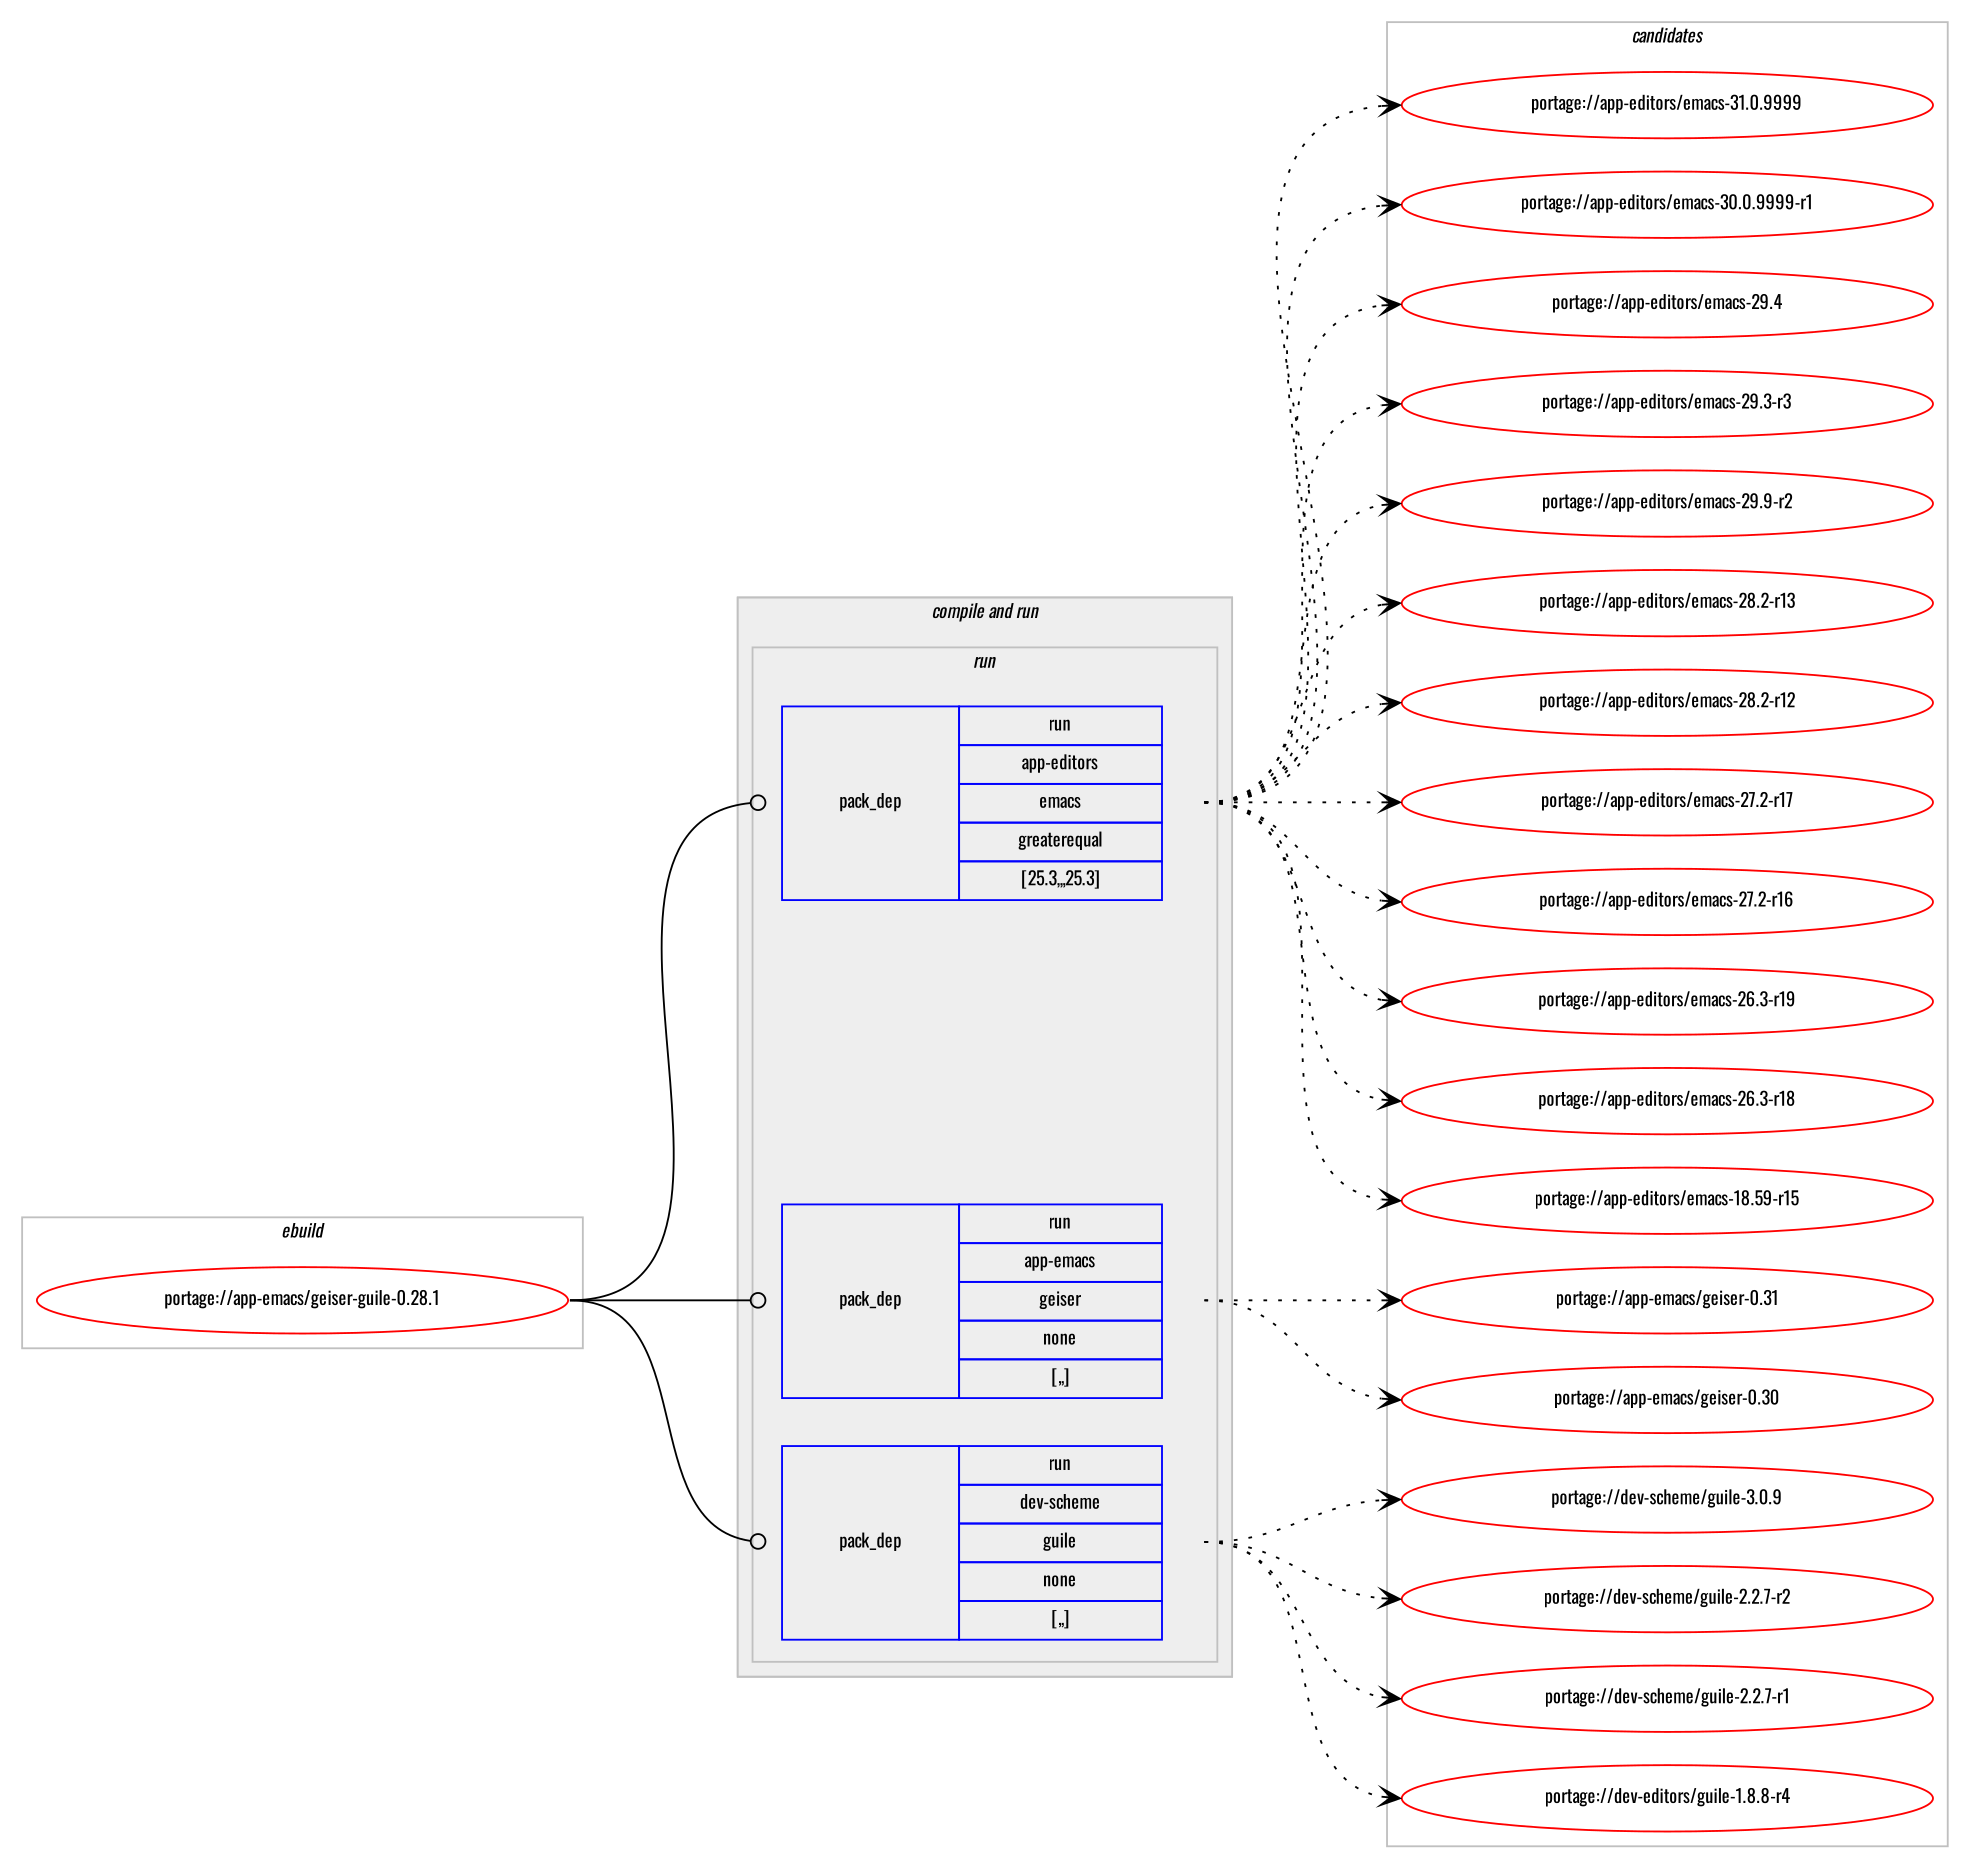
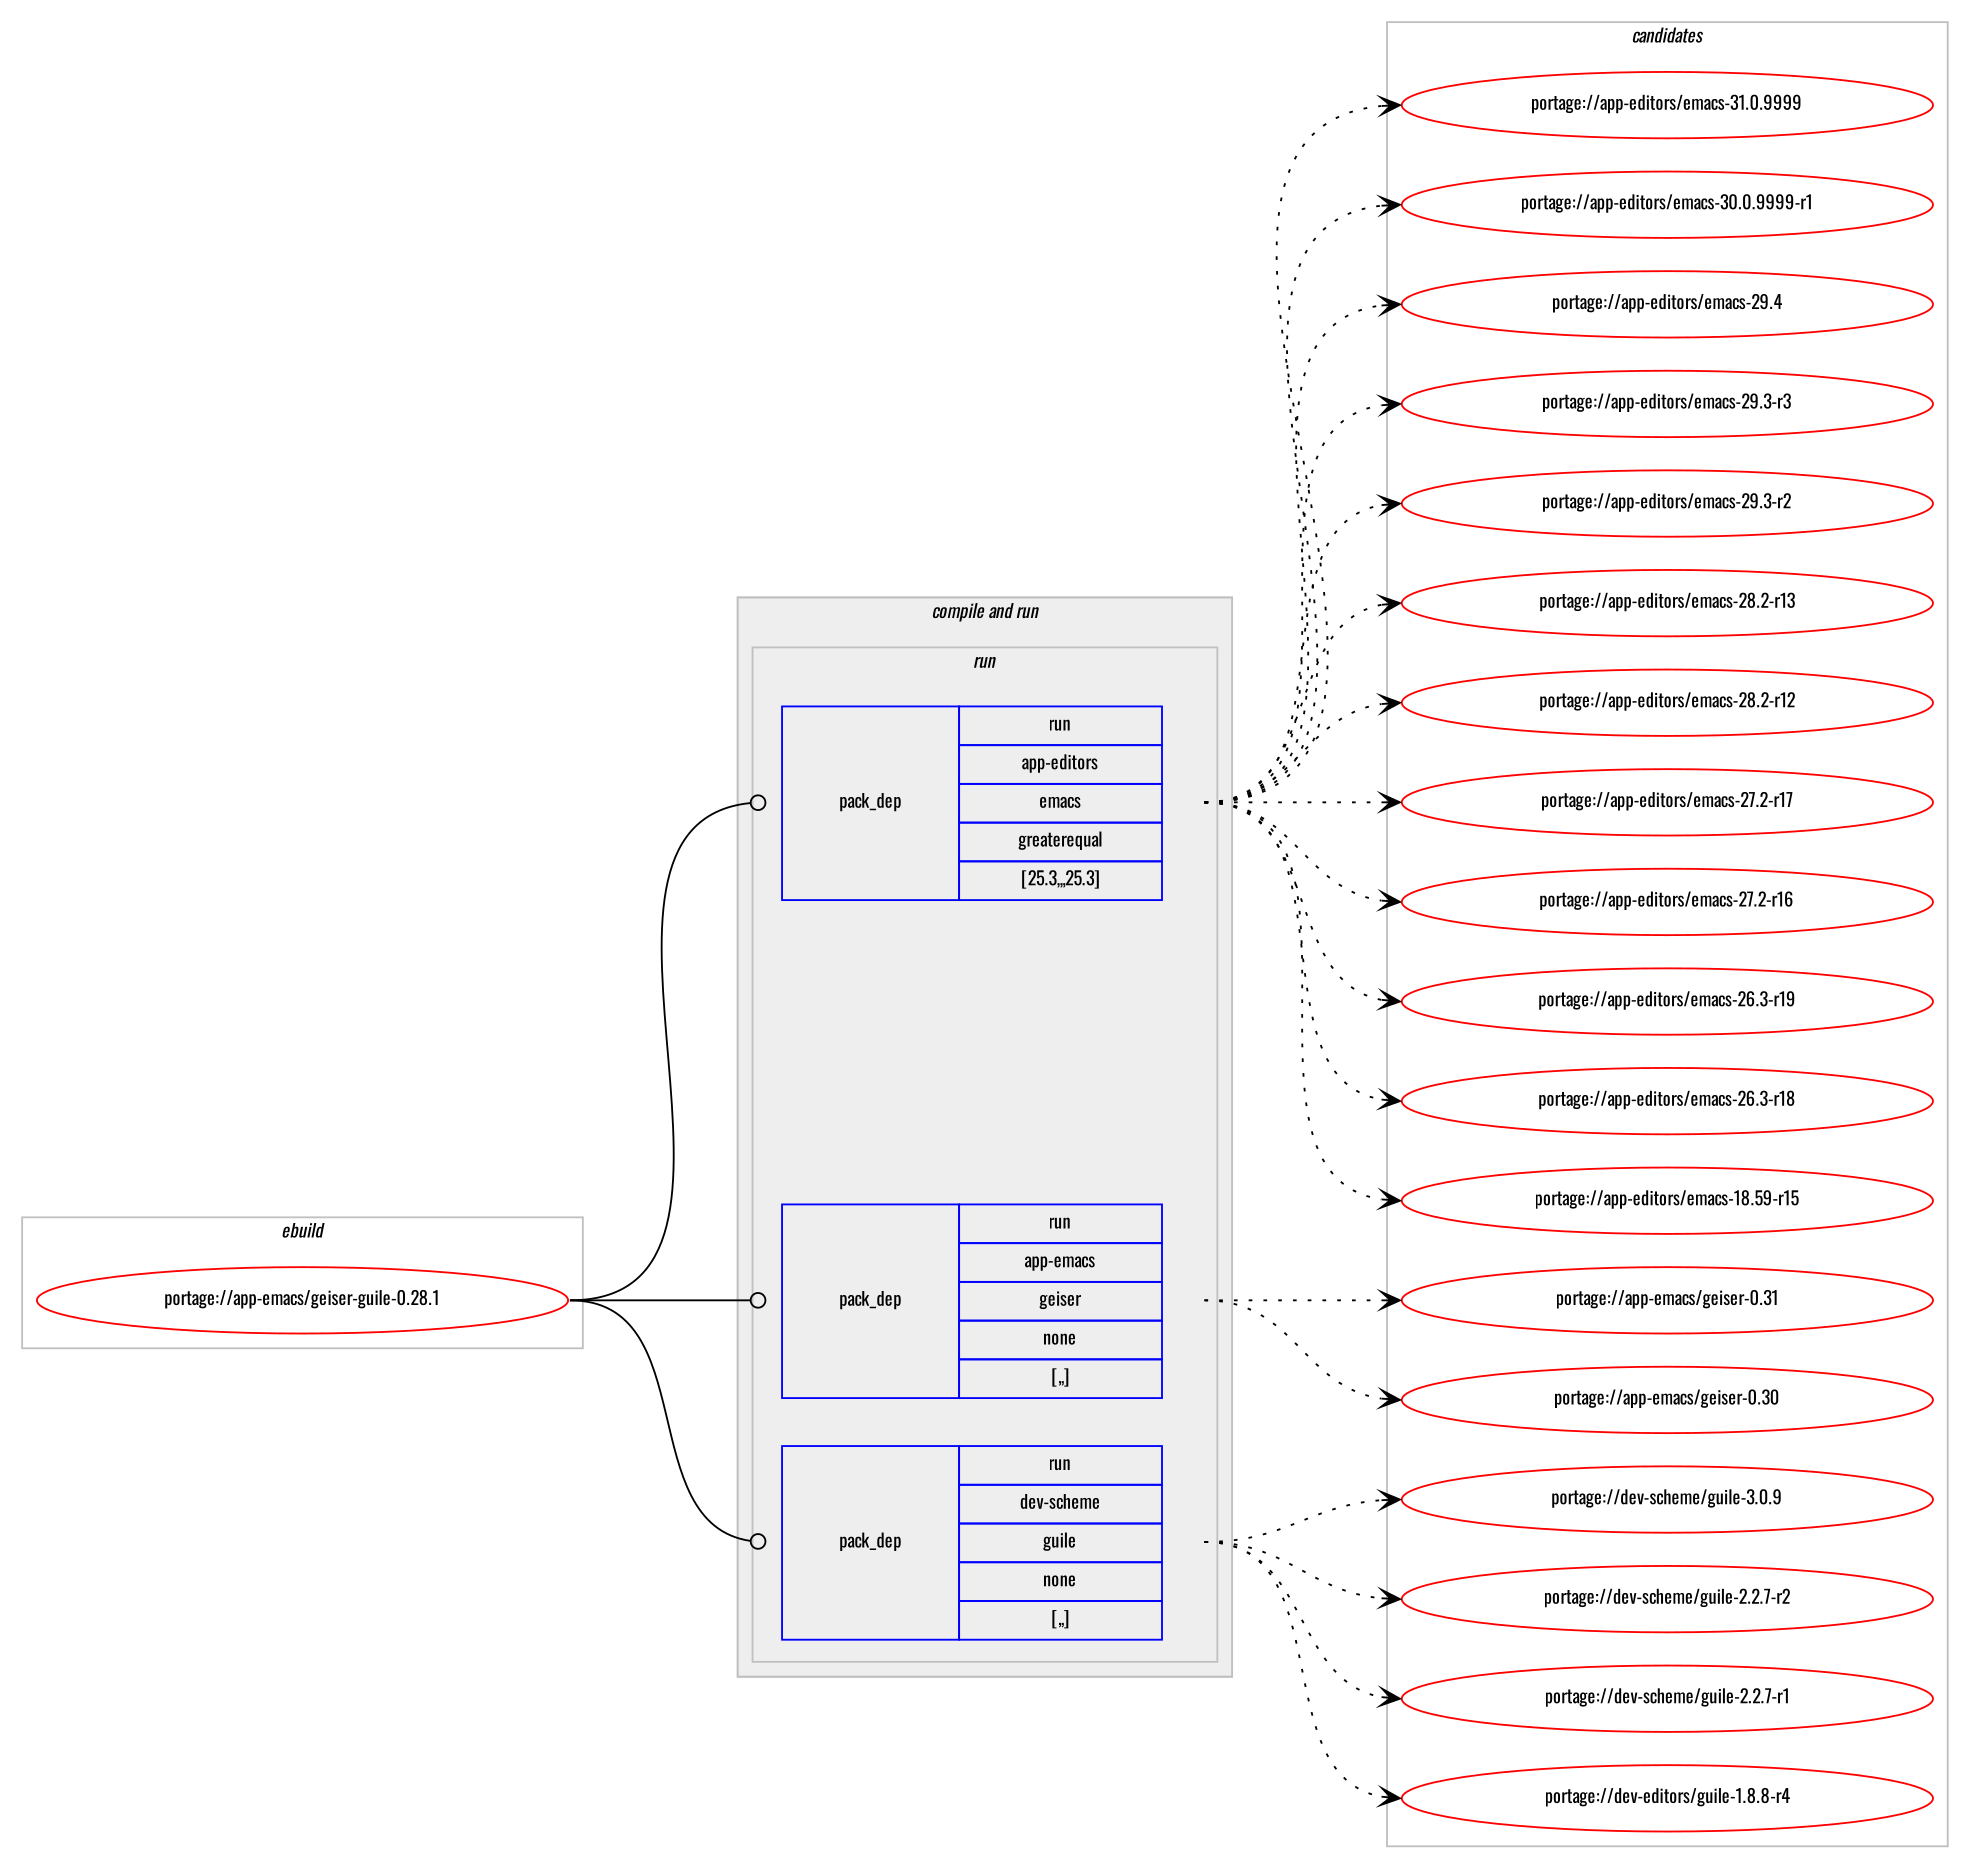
node "portage://app-editors/emacs-29.9-r2": label "portage://app-editors/emacs-29.9-r2" -> "portage://app-editors/emacs-29.3-r2"
